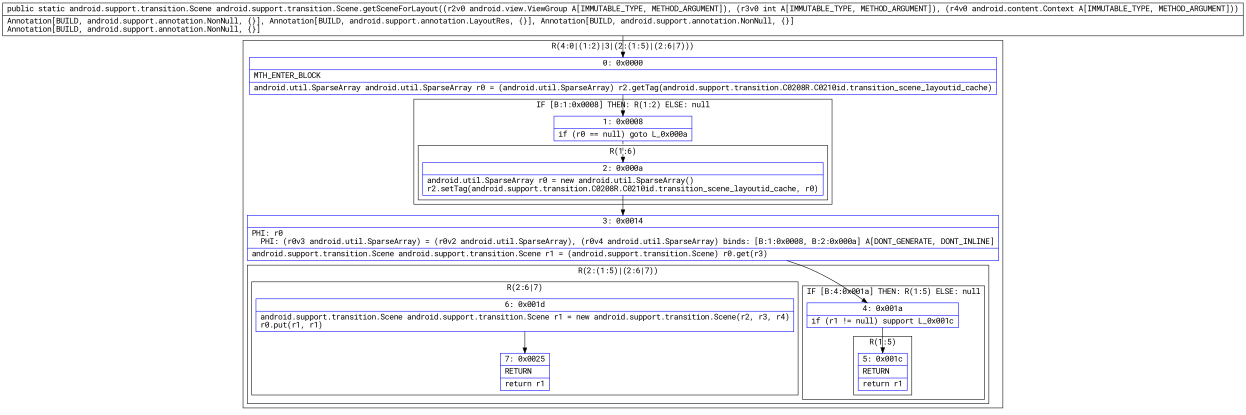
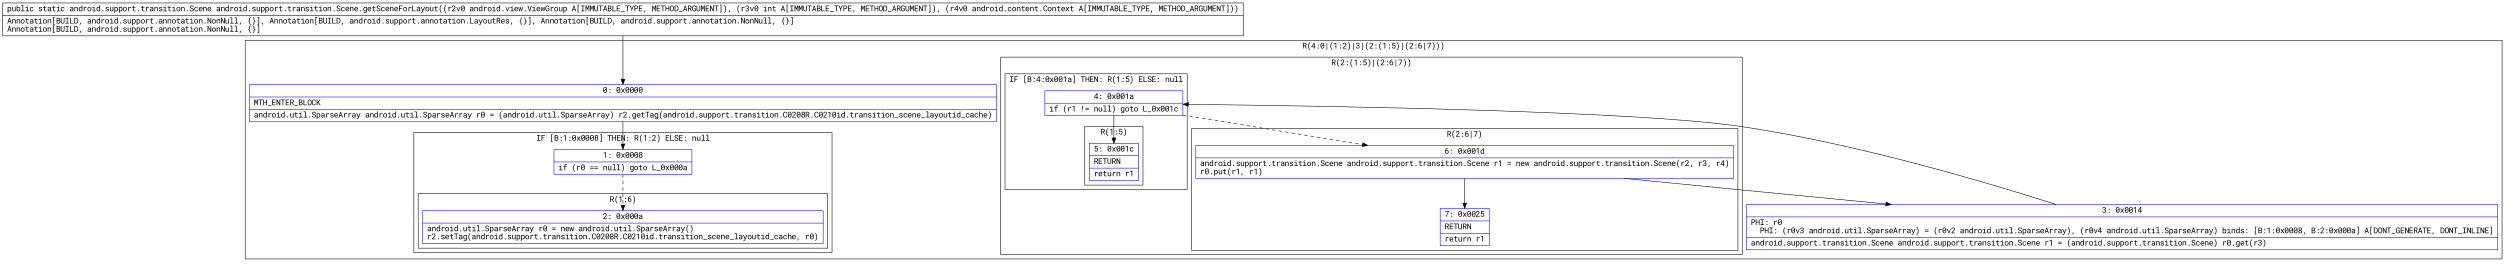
edge "4: 0x001a" -> "6: 0x001d": added
edge "2: 0x000a" -> "3: 0x0014": now "6: 0x001d" -> "3: 0x0014"
node "4: 0x001a": text "if (r1 != null) support L_0x001c" -> "if (r1 != null) goto L_0x001c"
